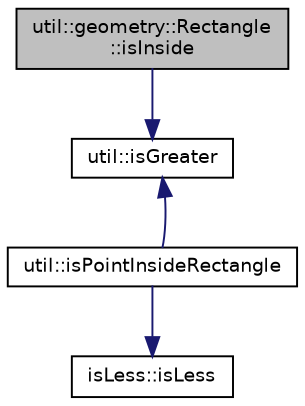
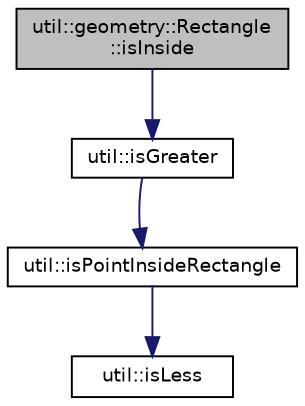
edge "util::isPointInsideRectangle" -> "util::isGreater": reversed
node "isLess::isLess": label "isLess::isLess" -> "util::isLess"
